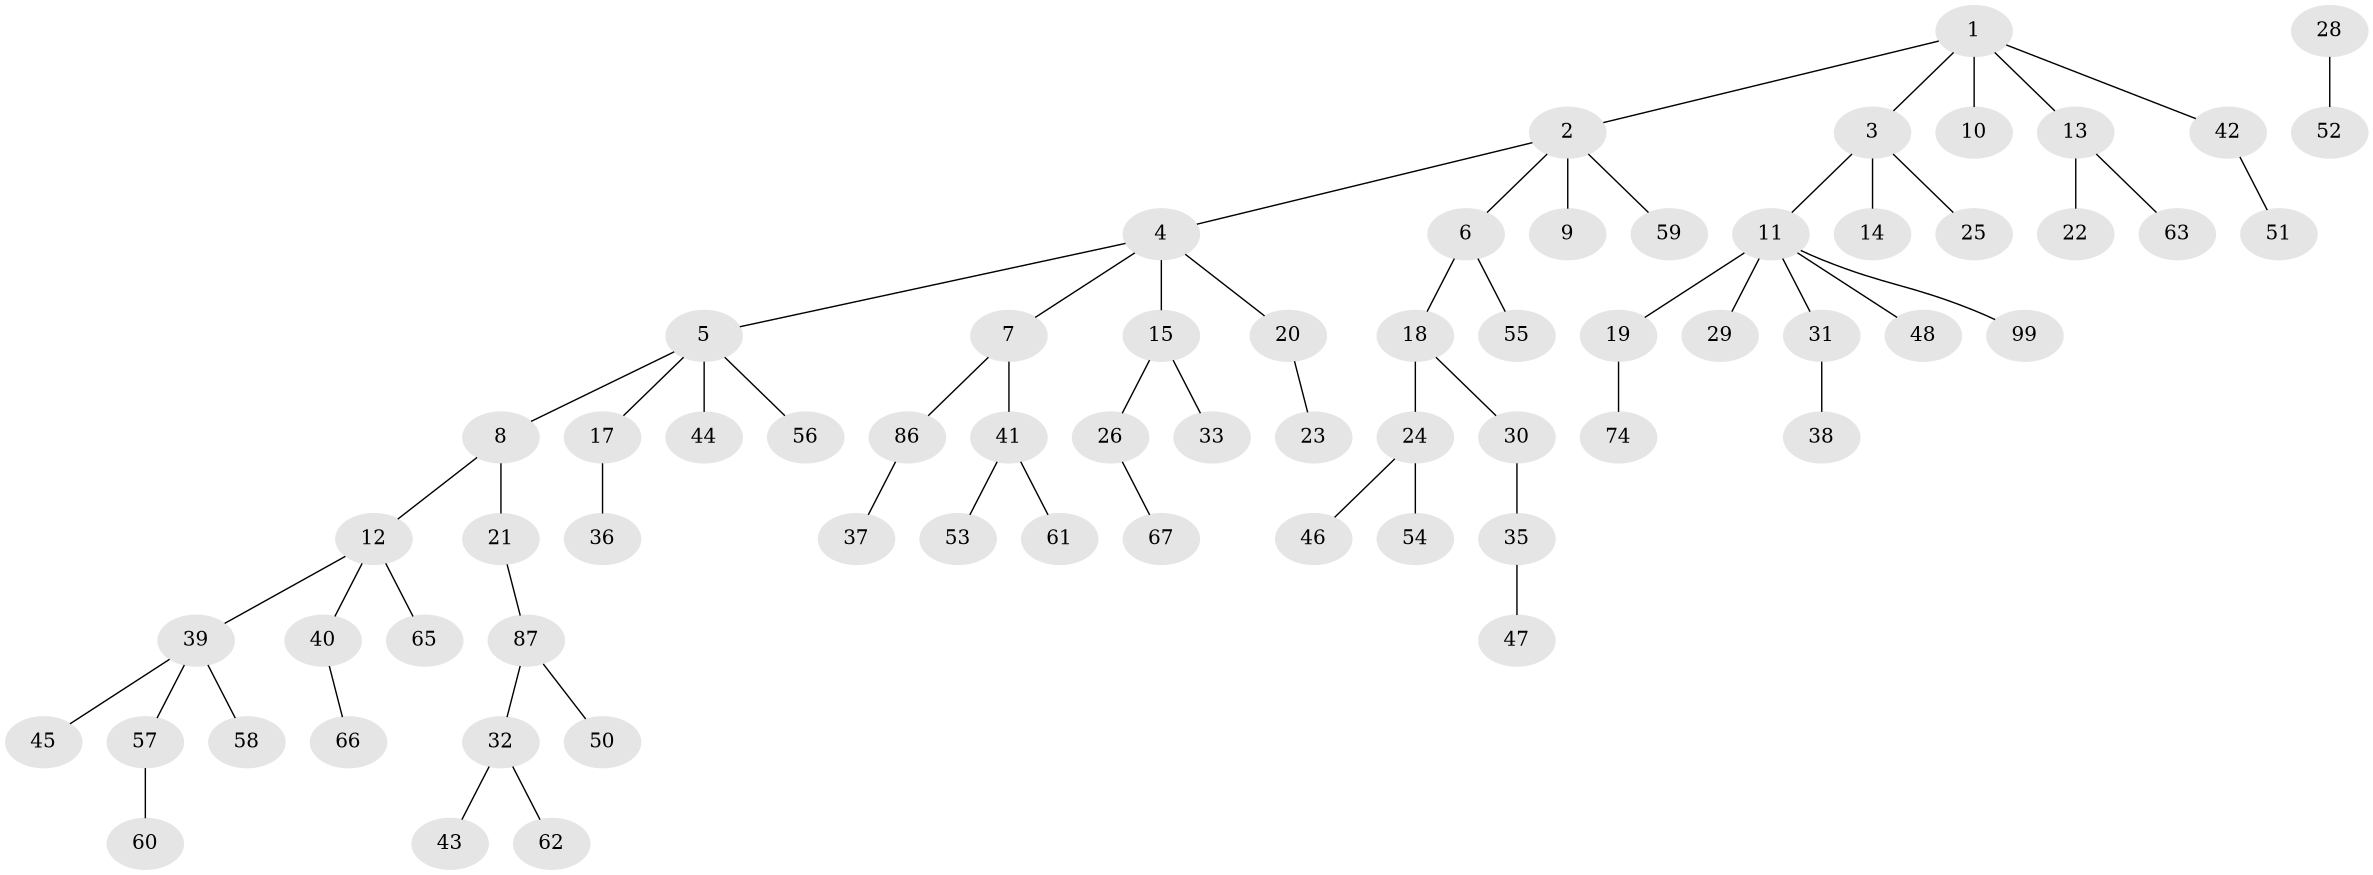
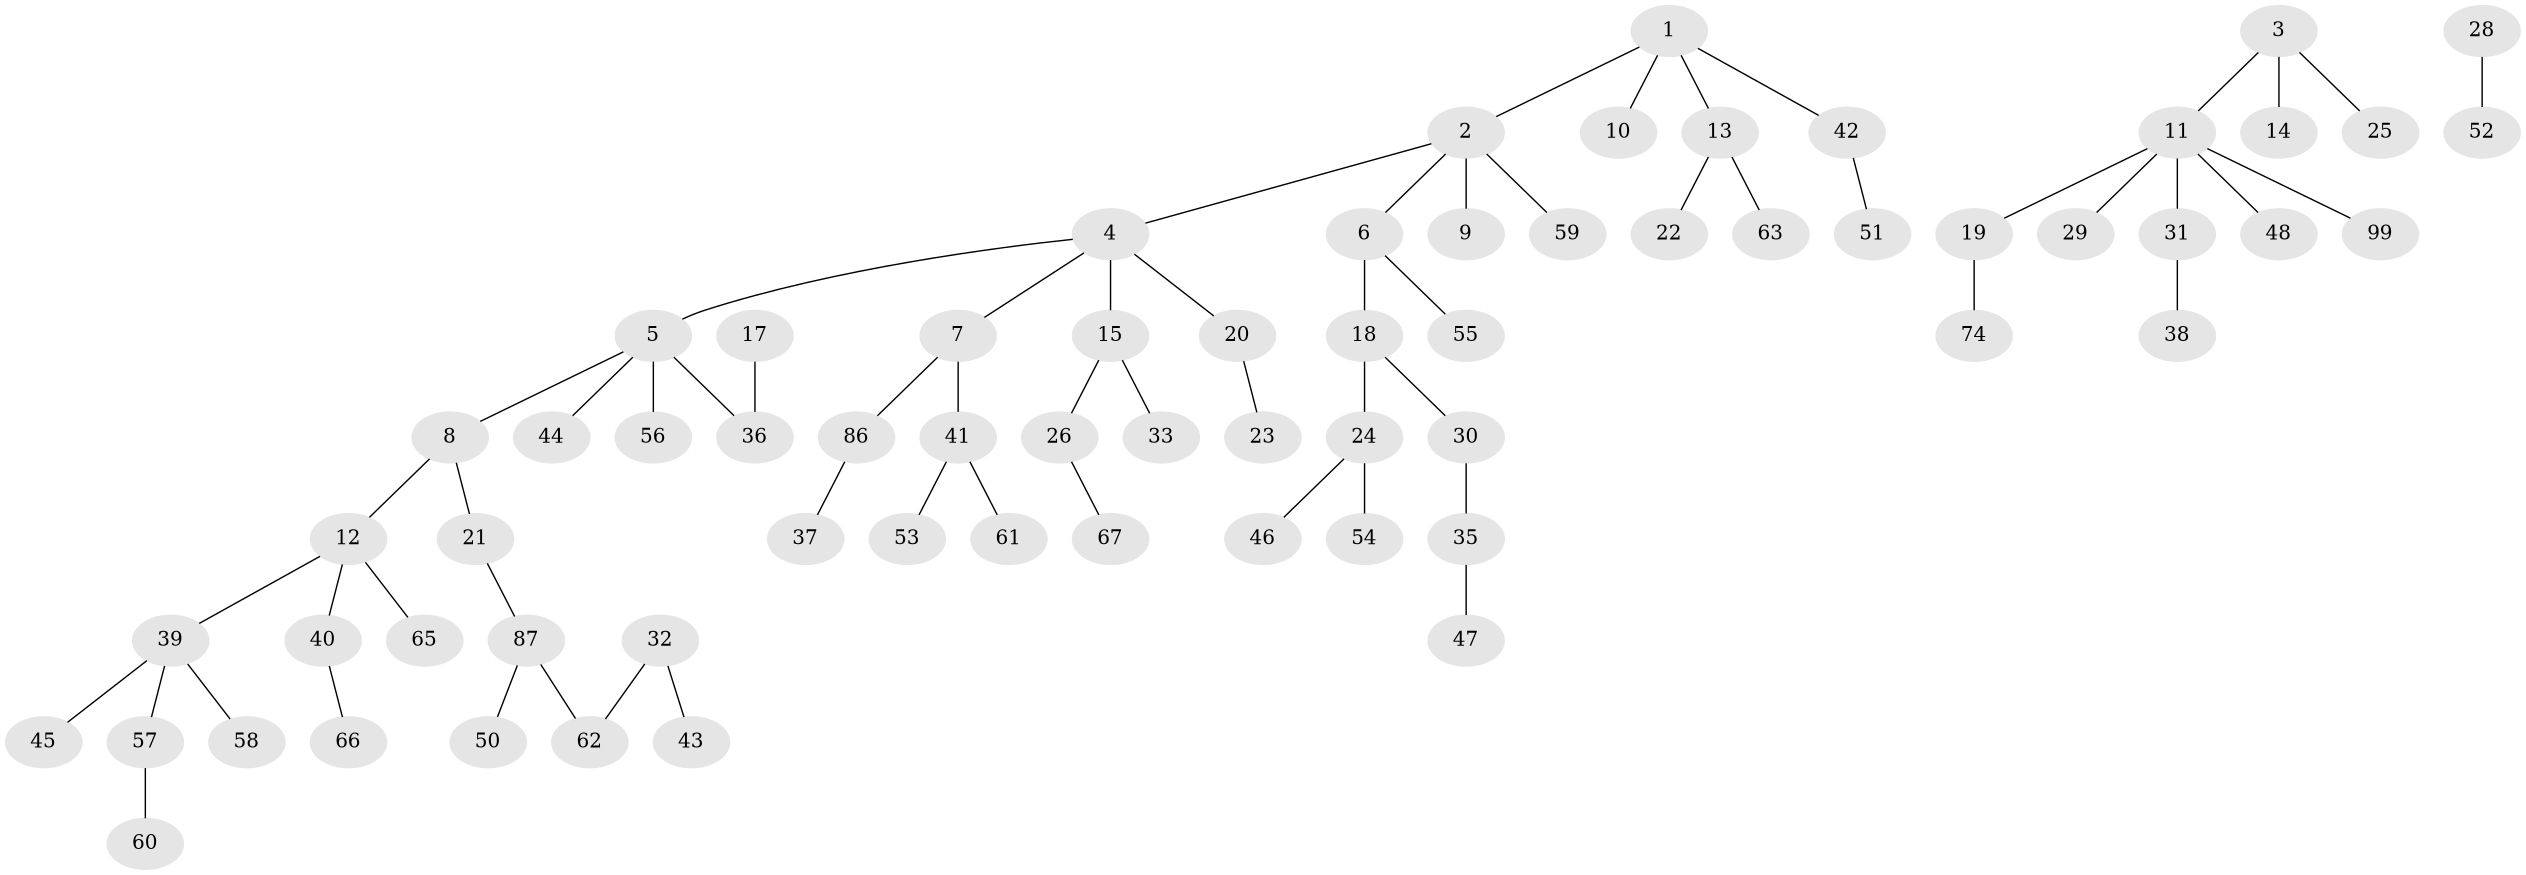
edge "1" -- "3": removed
edge "5" -- "17": now "5" -- "36"
edge "87" -- "32": now "87" -- "62"
